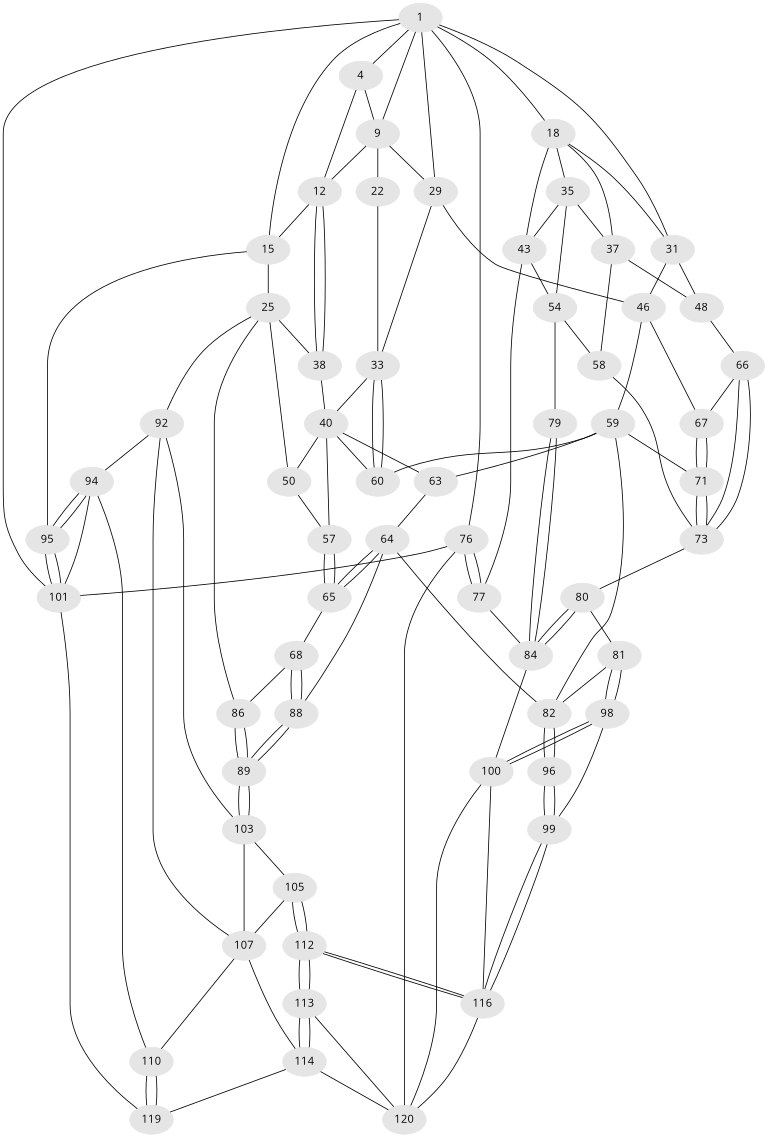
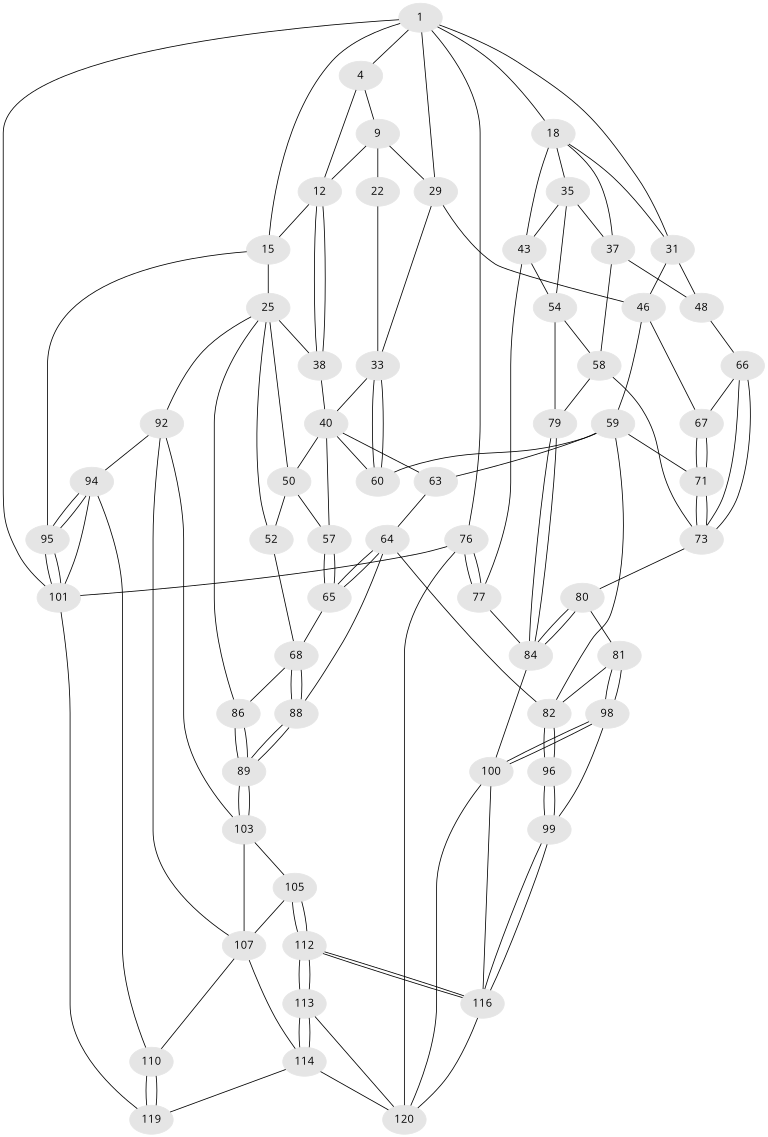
edge "1" -- "9": removed
edge "58" -- "79": added
node "52": added
